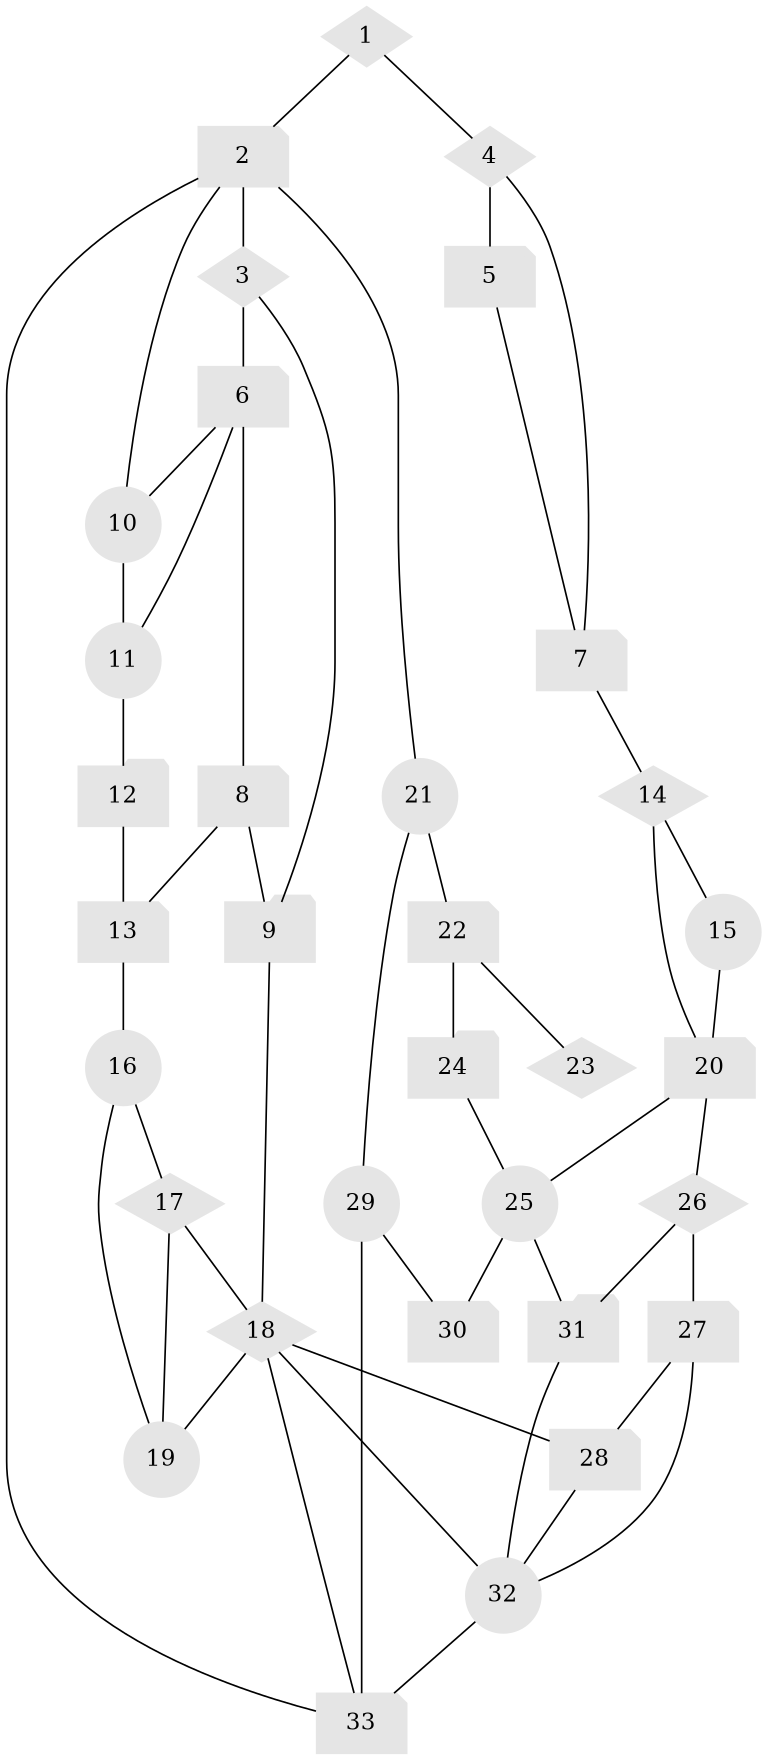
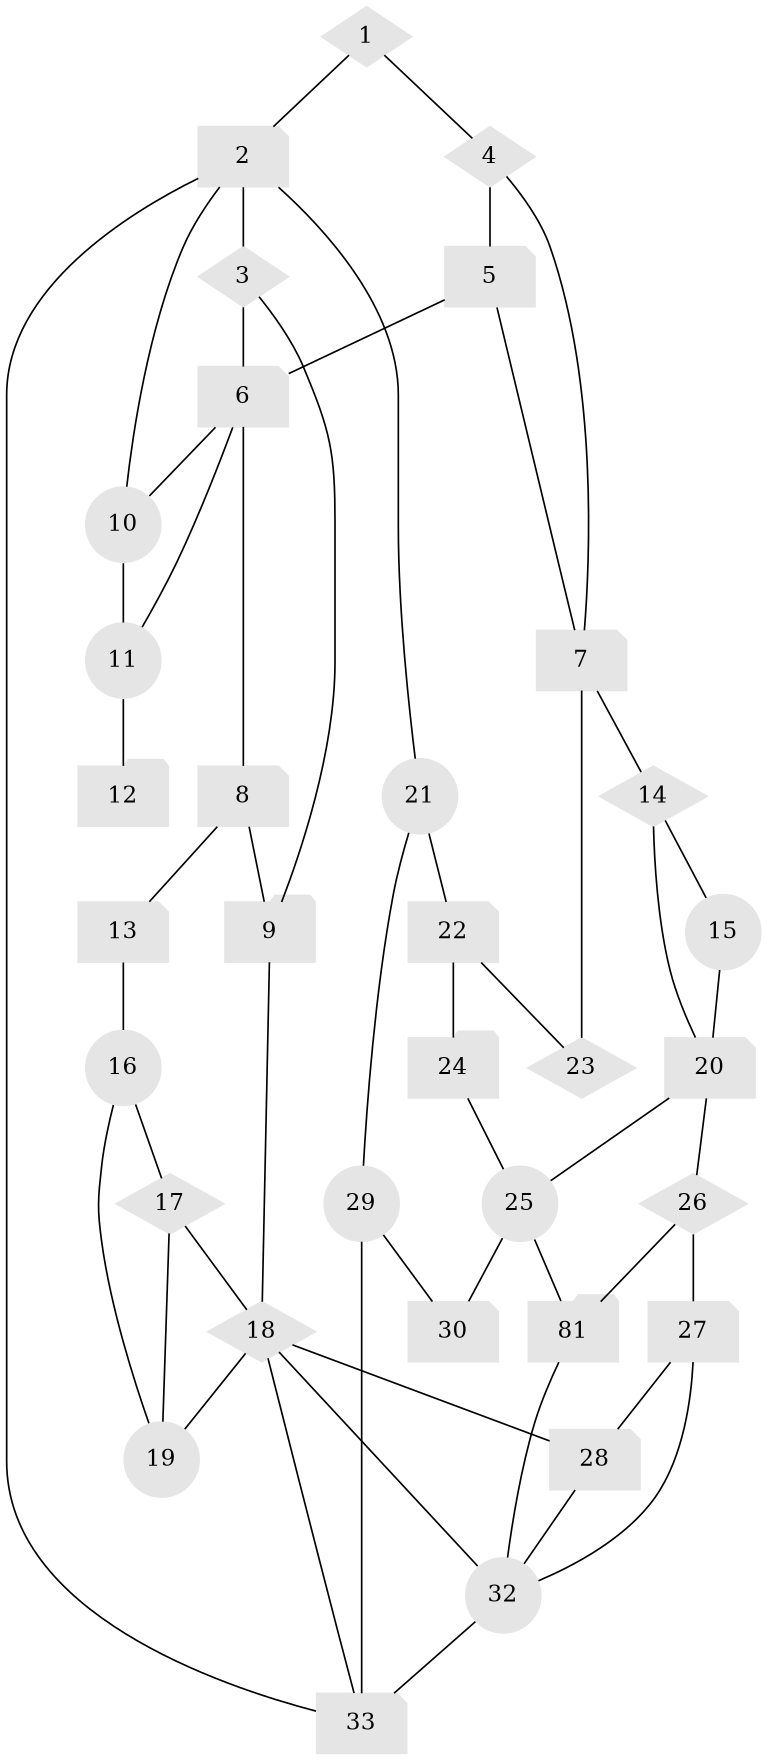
edge "5" -- "6": added
edge "12" -- "13": removed
edge "7" -- "23": added
node "31": label "31" -> "81"
